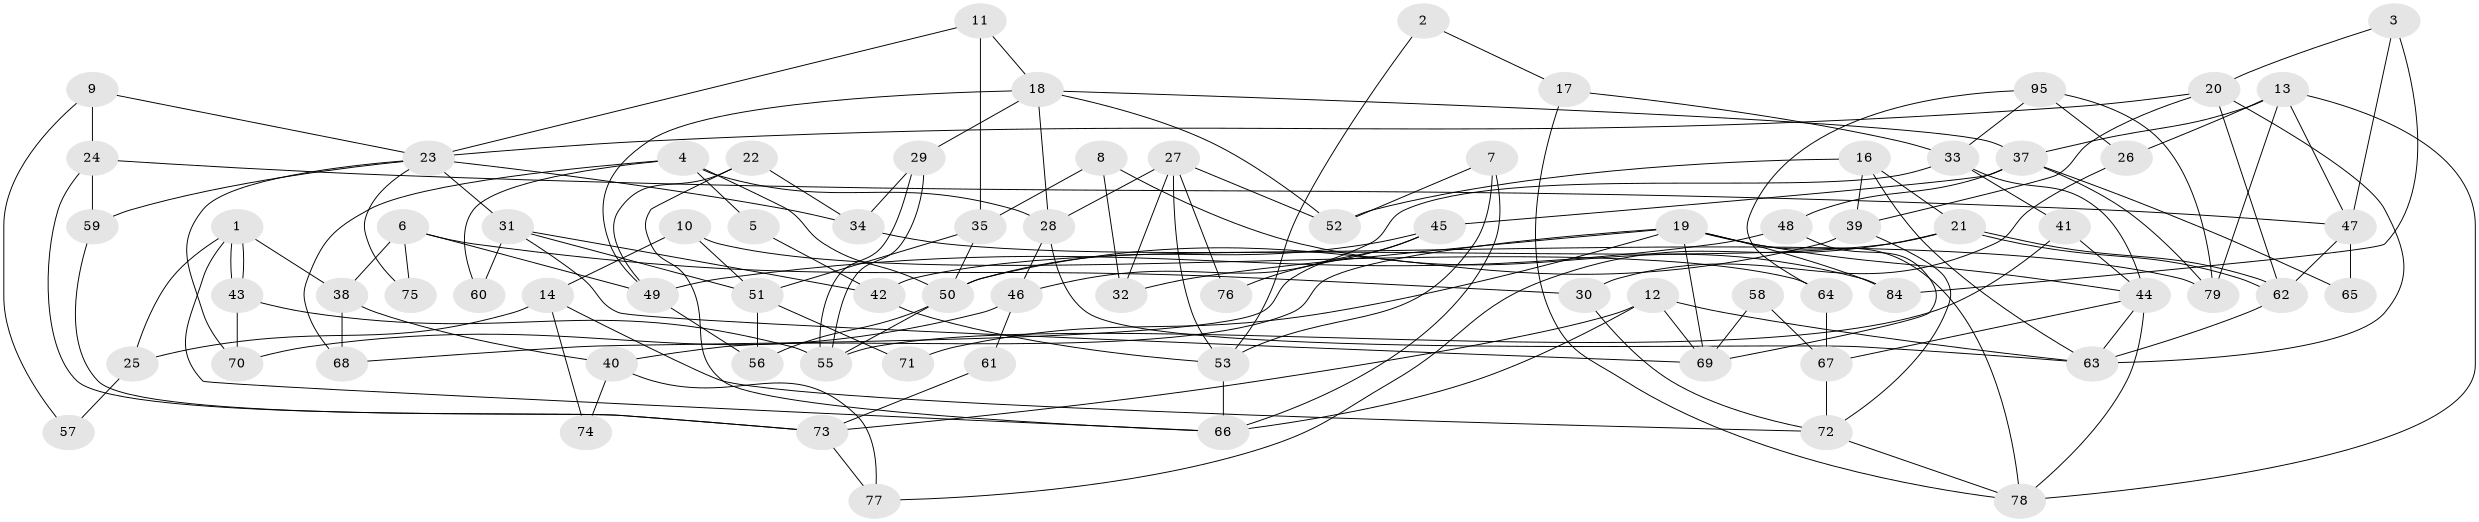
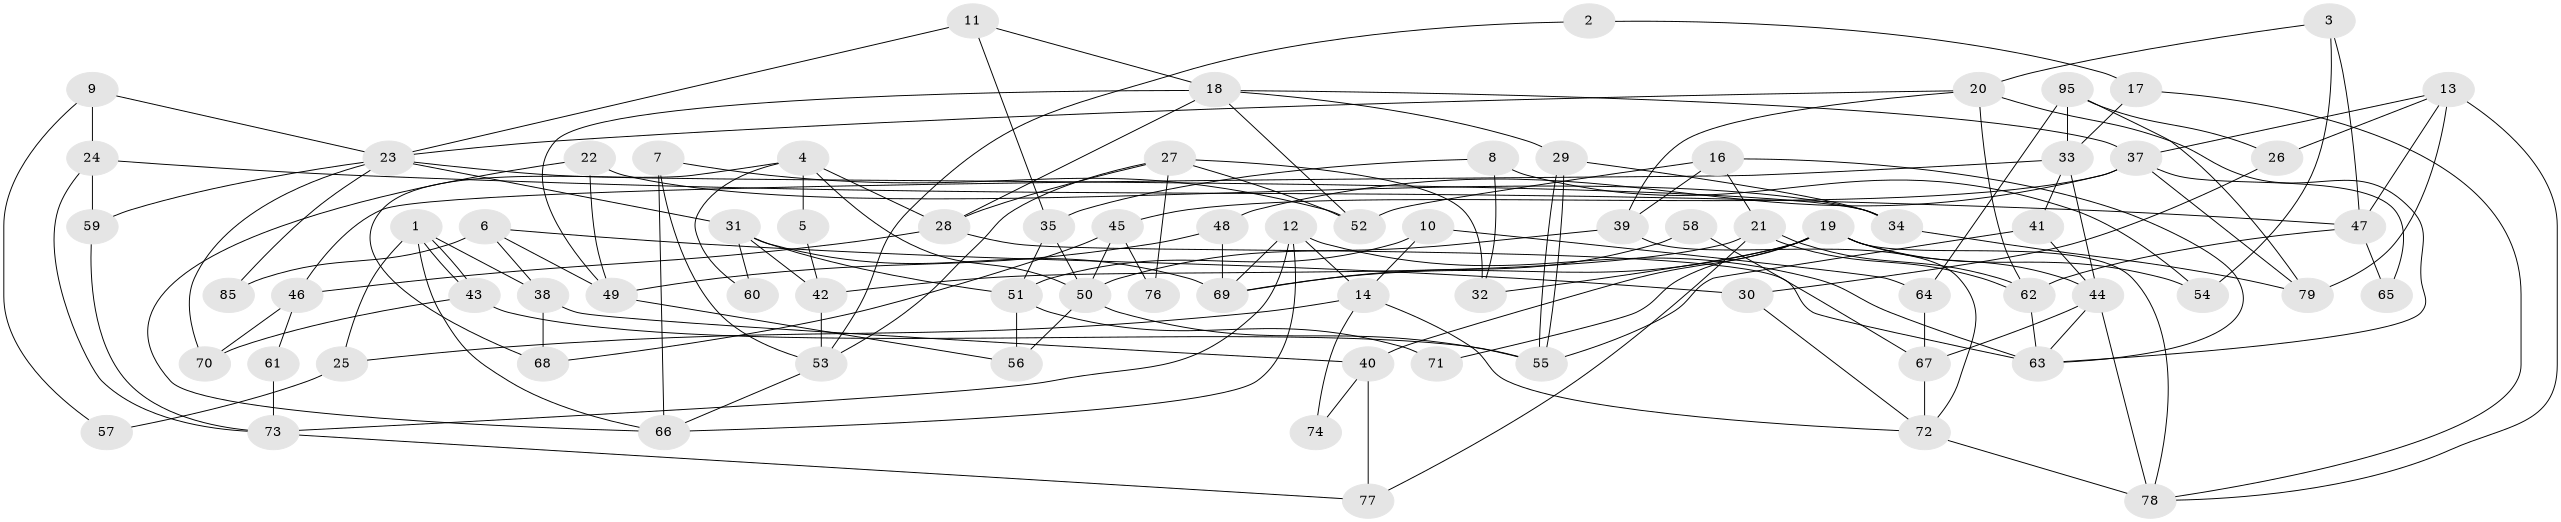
edge "12" -- "14": added
node "75": label "75" -> "85"
node "84": label "84" -> "54"
